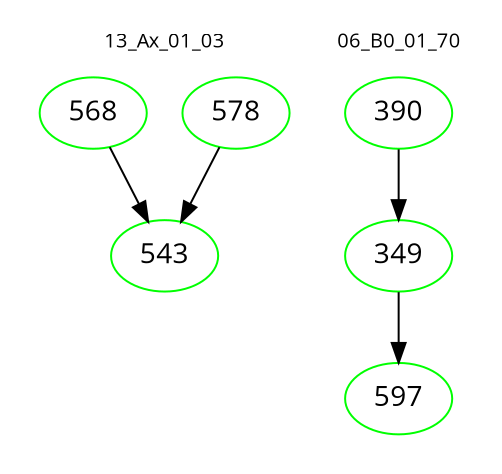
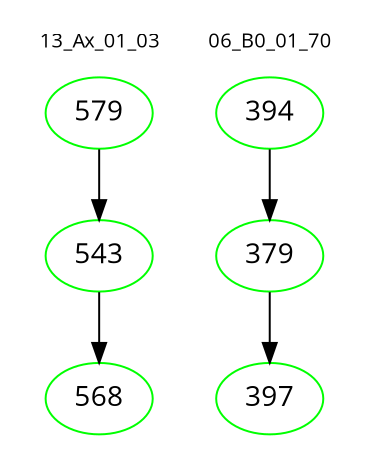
node "578": label "578" -> "579"
node "390": label "390" -> "394"
edge "568" -> "543": reversed
node "349": label "349" -> "379"
node "597": label "597" -> "397"
